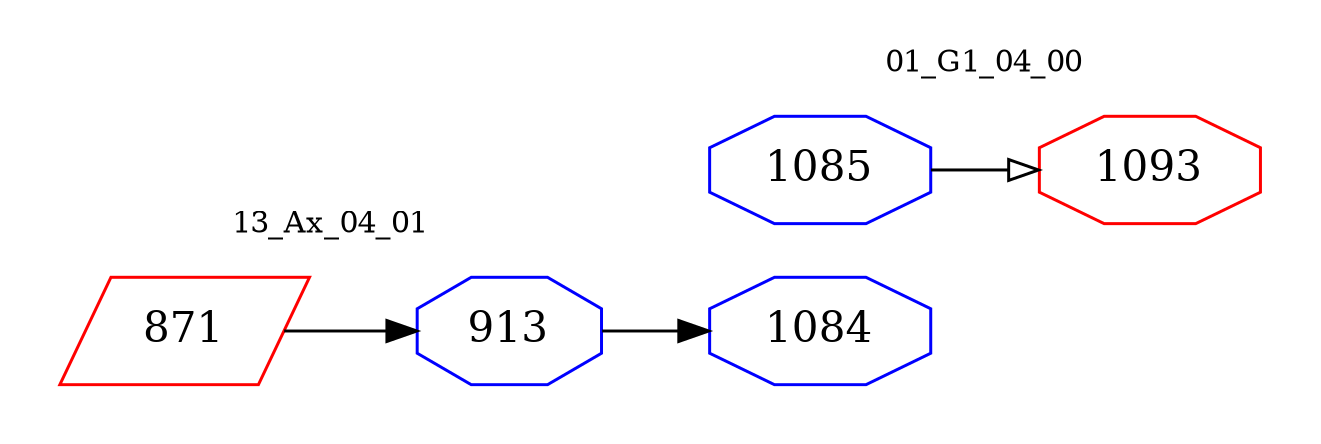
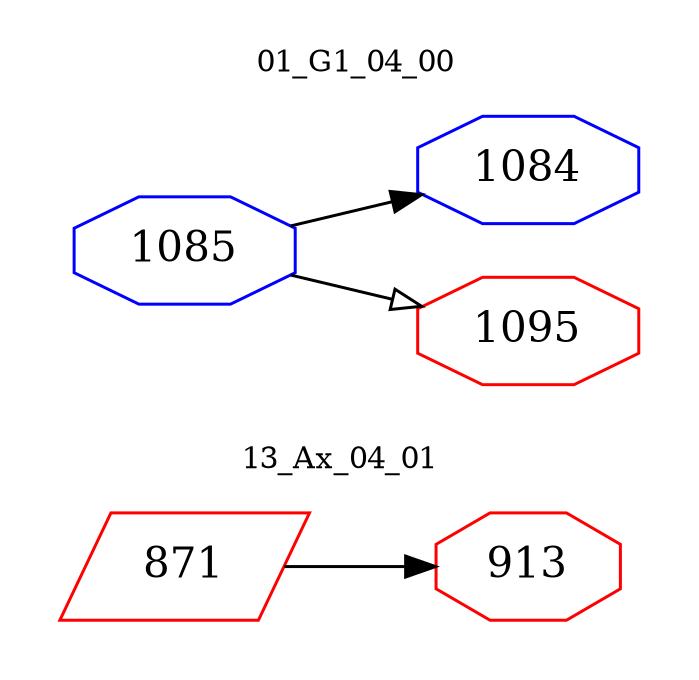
node "1093": label "1093" -> "1095"
node "913": color blue -> red
edge "913" -> "1084": now "1085" -> "1084"
